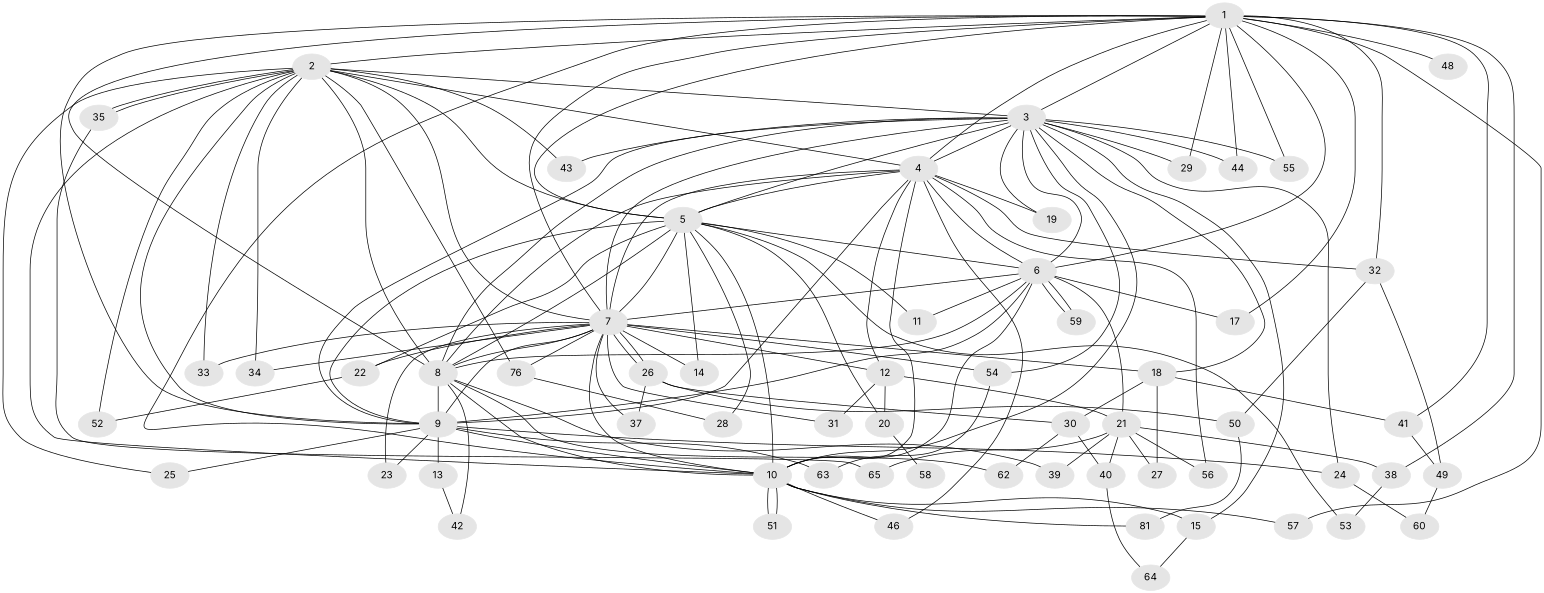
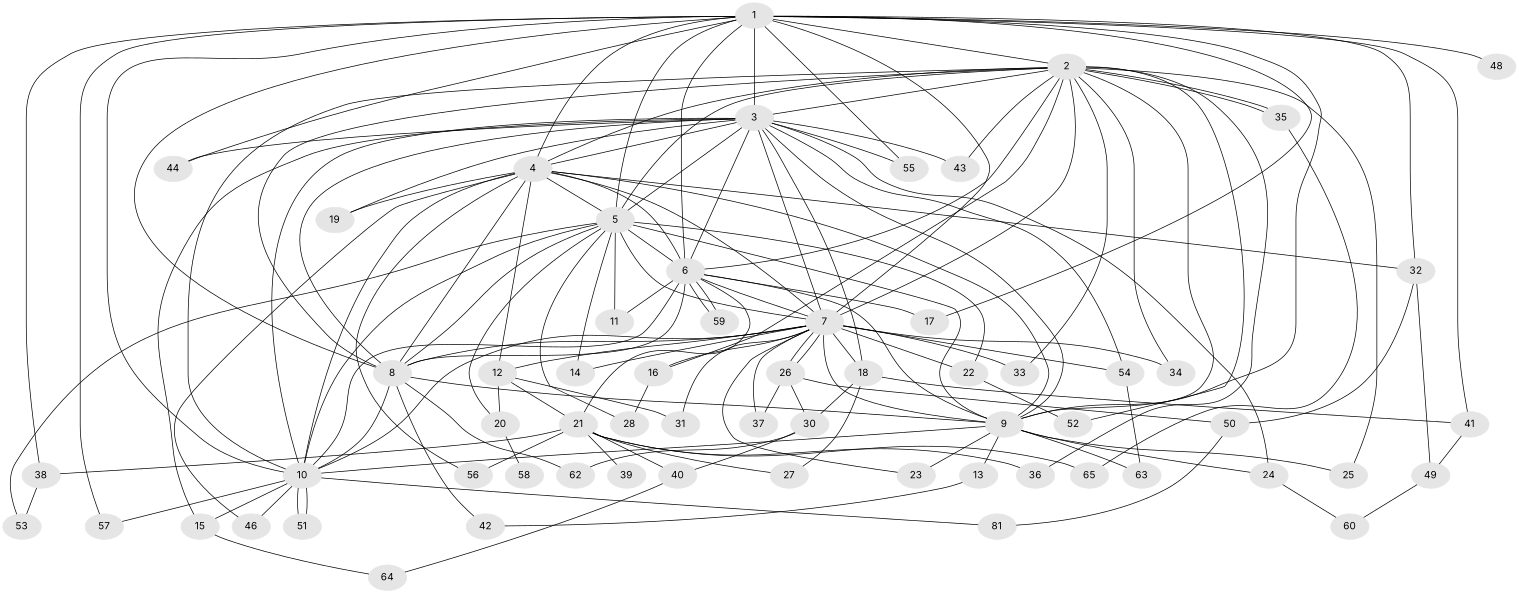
node "29": removed
edge "2" -- "6": added
node "76": label "76" -> "16"
edge "8" -- "39": removed
node "36": added
